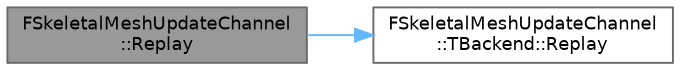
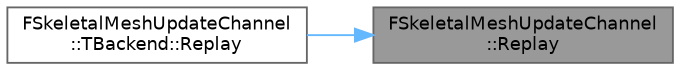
edge "FSkeletalMeshUpdateChannel ::Replay" -> "FSkeletalMeshUpdateChannel ::TBackend::Replay": reversed
